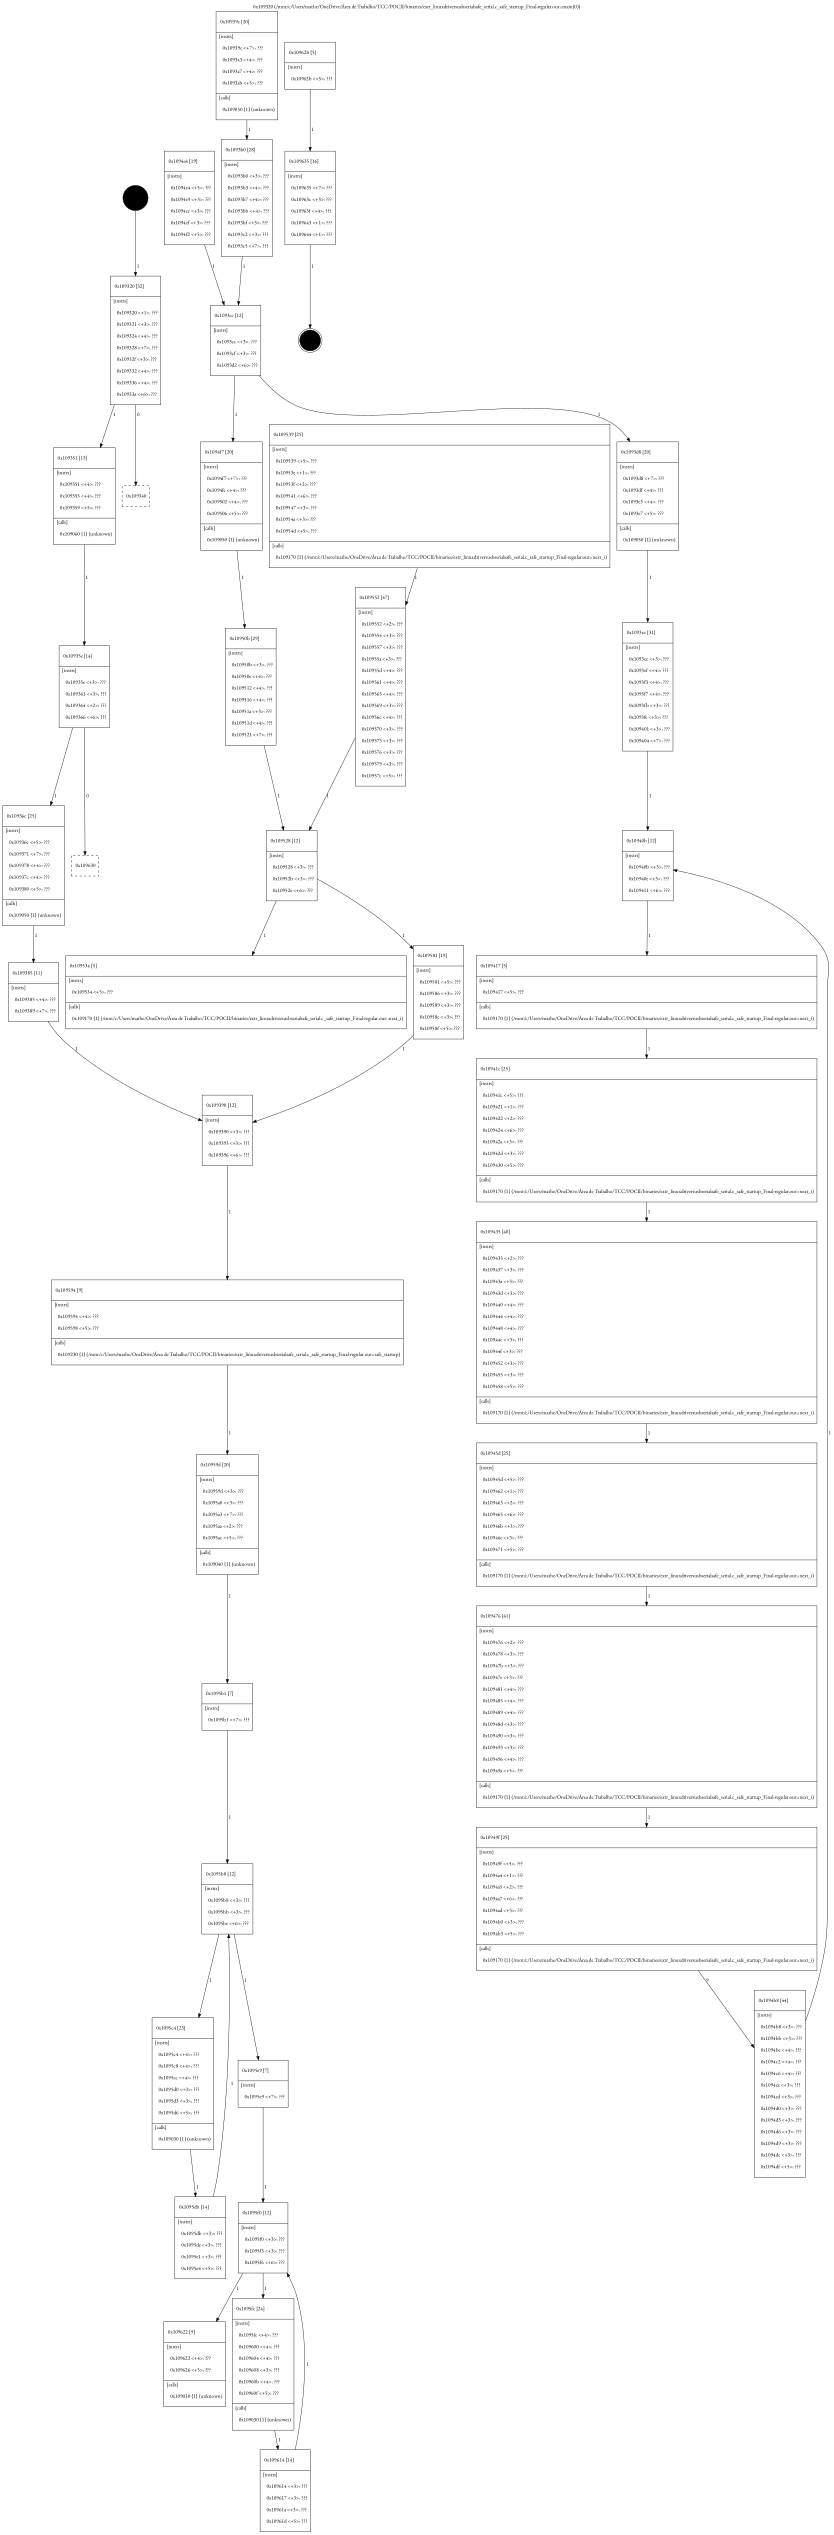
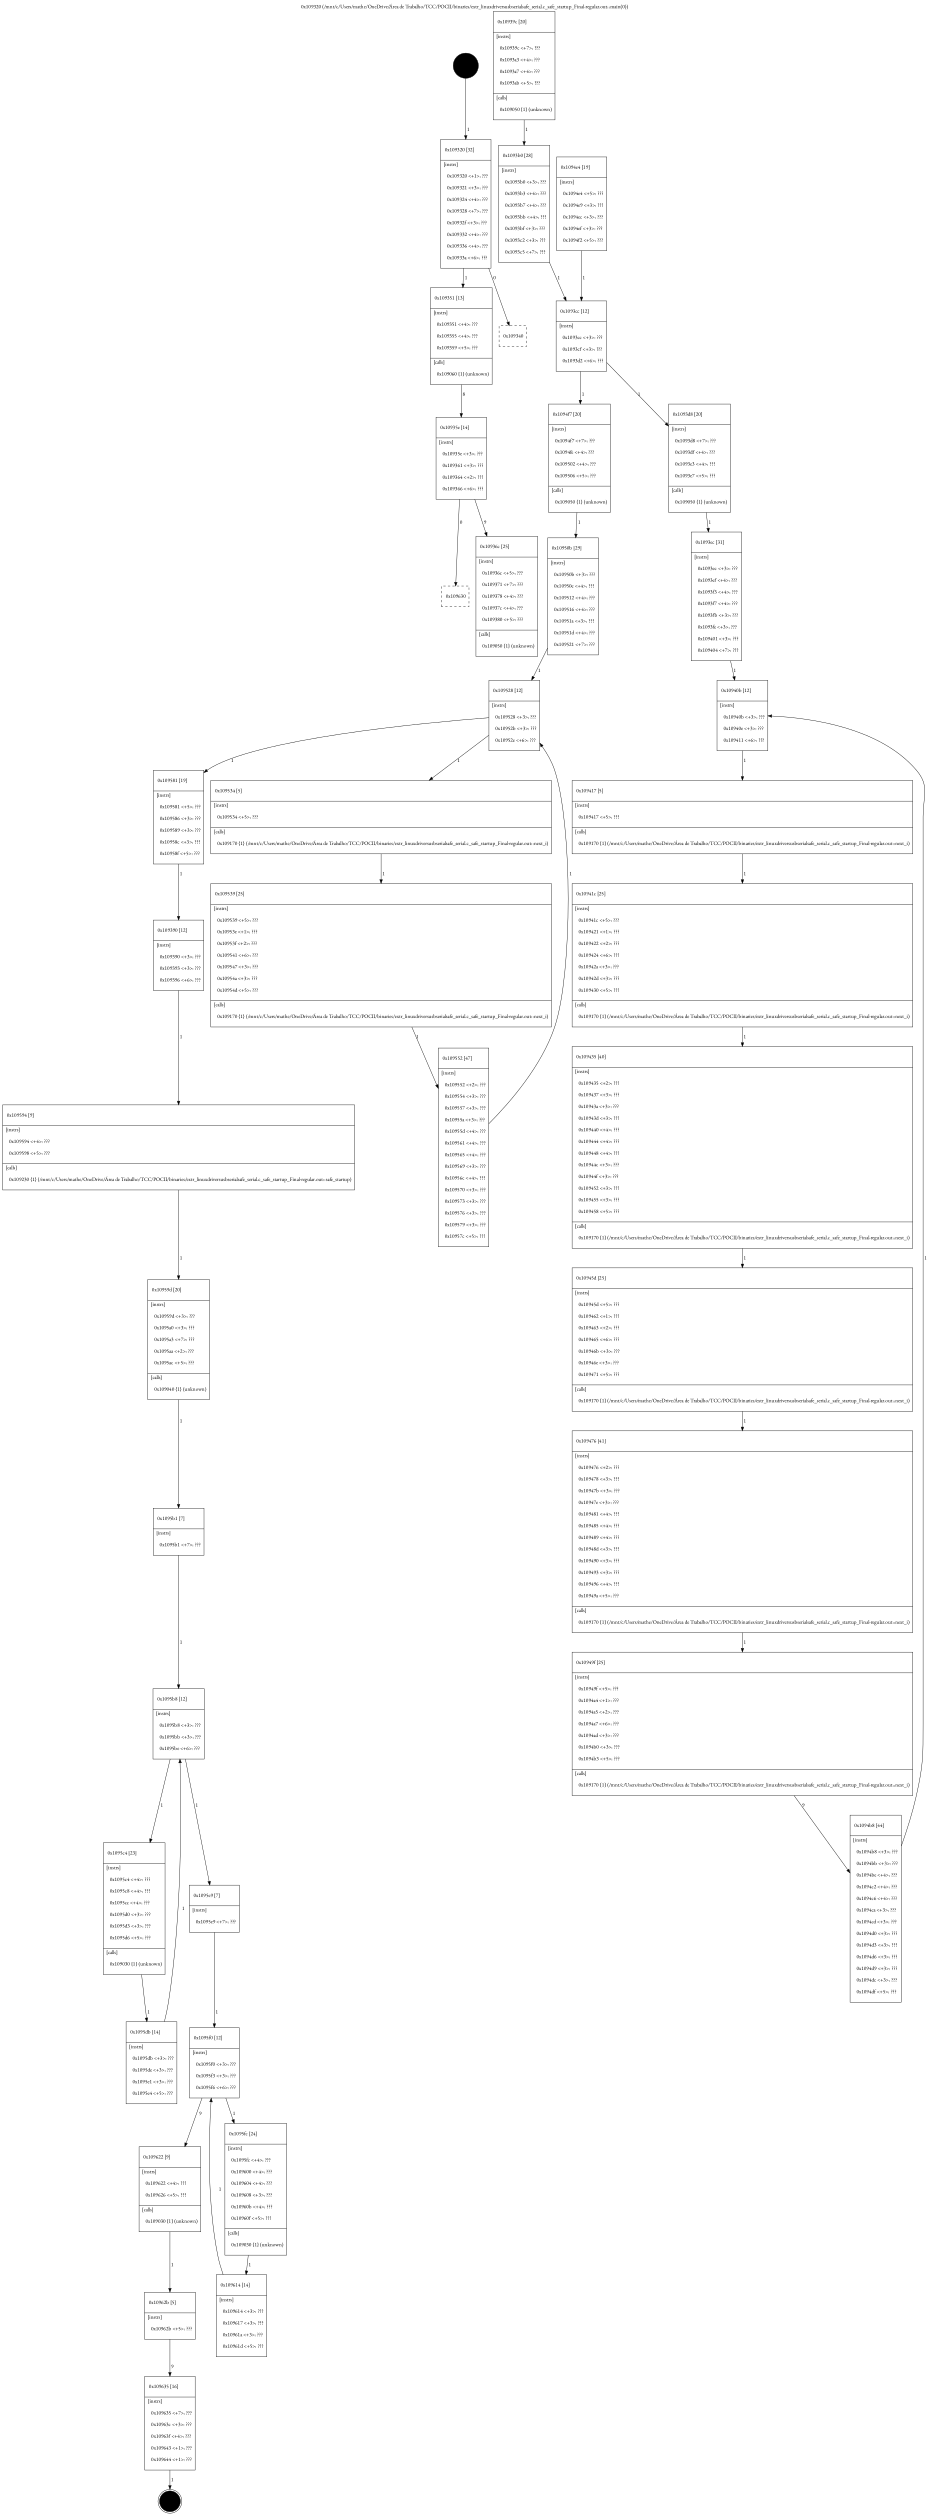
edge "0x10962b [5]" -> "0x109635 [16]": label " 1" -> " 9"
edge "0x109351 [13]" -> "0x10935e [14]": label " 1" -> " 8"
edge "0x10935e [14]" -> "0x10936c [25]": label " 1" -> " 9"
edge "0x109534 [5]" -> "0x109539 [25]": added, label "1"
node "0x109385 [11]": removed
edge "0x109622 [9]" -> "0x10962b [5]": added, label "1"
edge "0x1095f0 [12]" -> "0x109622 [9]": label " 1" -> " 9"
